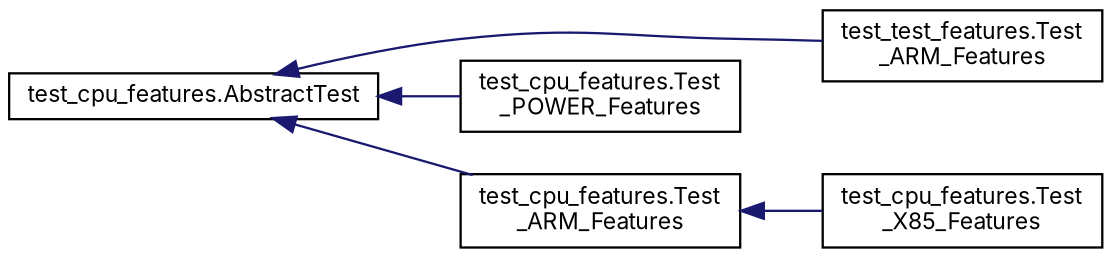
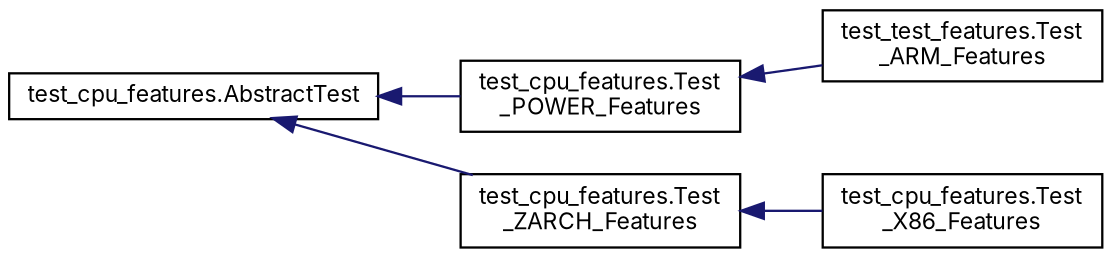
edge "test_test_features.Test _ARM_Features" -> "test_cpu_features.AbstractTest": now "test_test_features.Test _ARM_Features" -> "test_cpu_features.Test _POWER_Features"
node "test_cpu_features.Test _ARM_Features": label "test_cpu_features.Test _ARM_Features" -> "test_cpu_features.Test _ZARCH_Features"
node "test_cpu_features.Test _X85_Features": label "test_cpu_features.Test _X85_Features" -> "test_cpu_features.Test _X86_Features"
